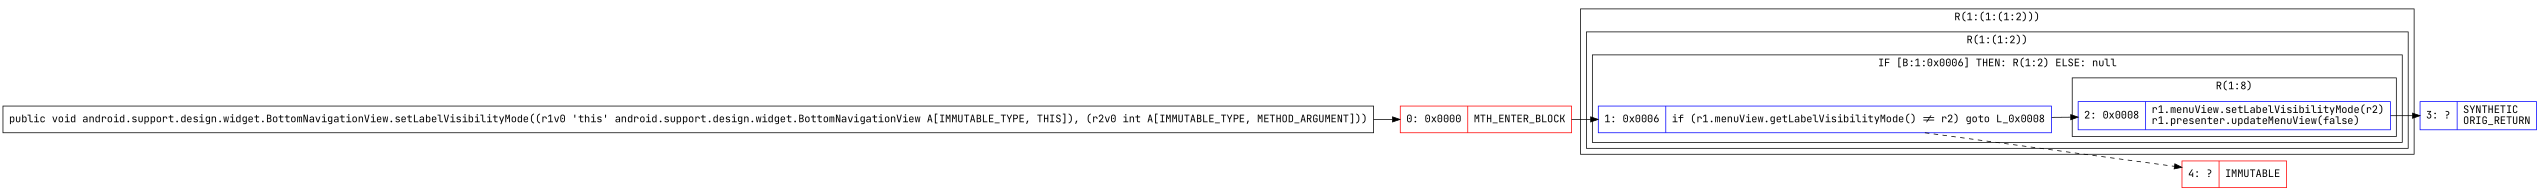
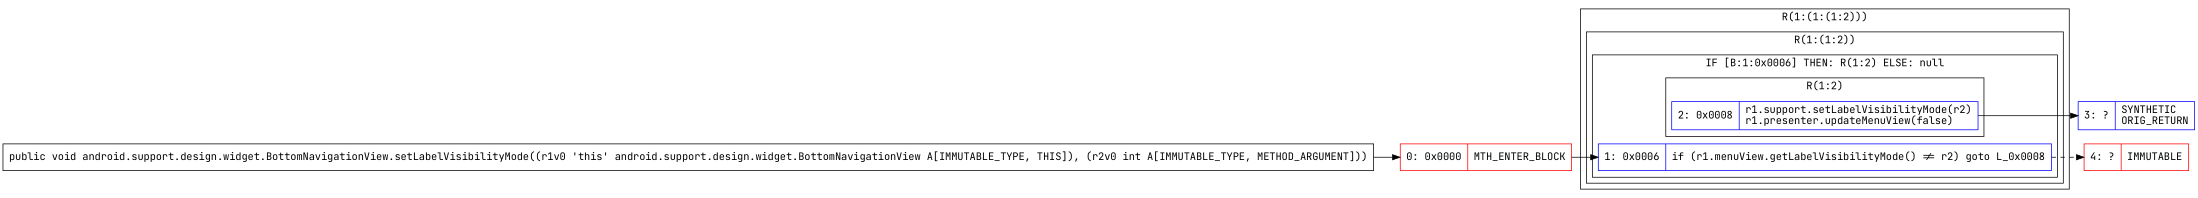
cluster "R(1:8)": label "R(1:8)" -> "R(1:2)"
node "2: 0x0008": text "r1.menuView.setLabelVisibilityMode(r2)" -> "r1.support.setLabelVisibilityMode(r2)"
edge "1: 0x0006" -> "2: 0x0008": removed
